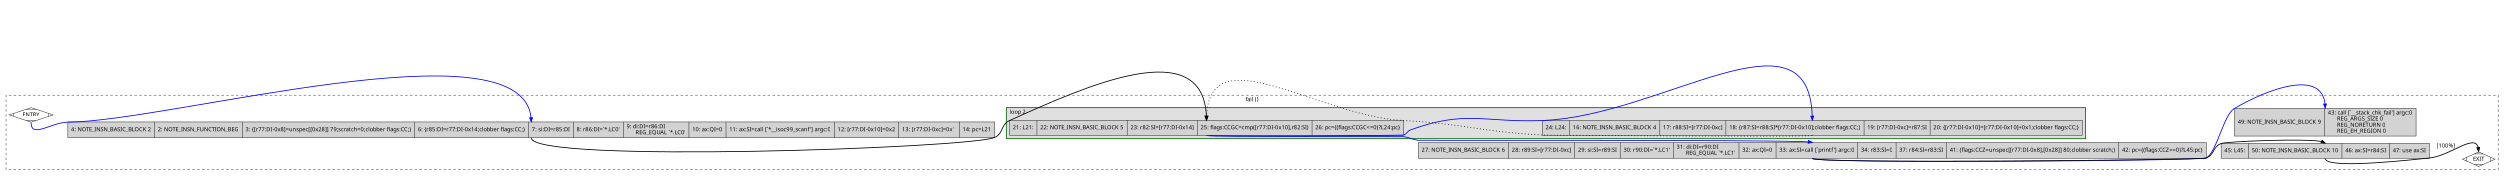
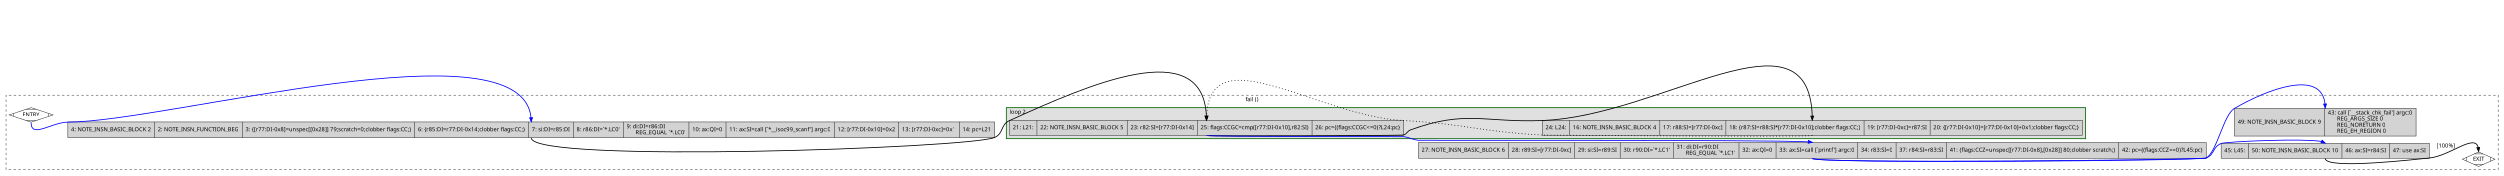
edge "21: L21:" -> "24: L24:": color blue -> black
edge "27: NOTE_INSN_BASIC_BLOCK 6" -> "45: L45:": color black -> blue
